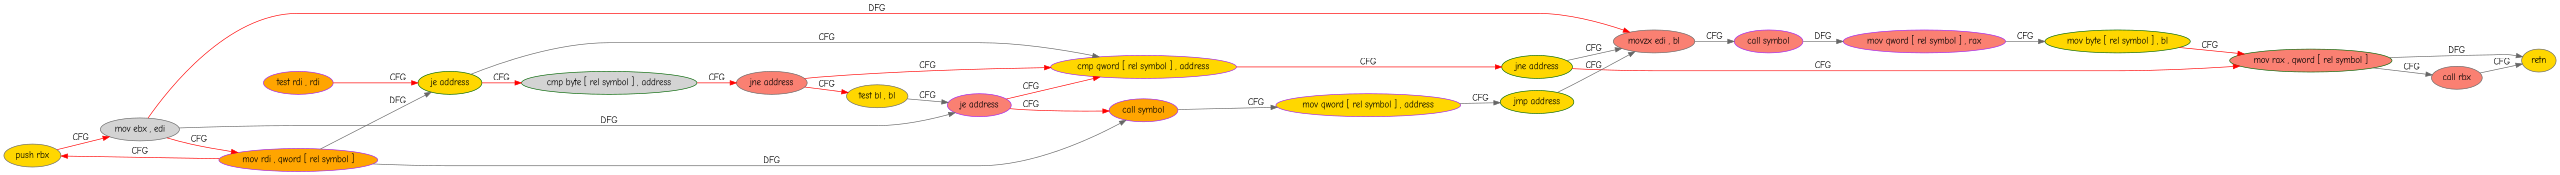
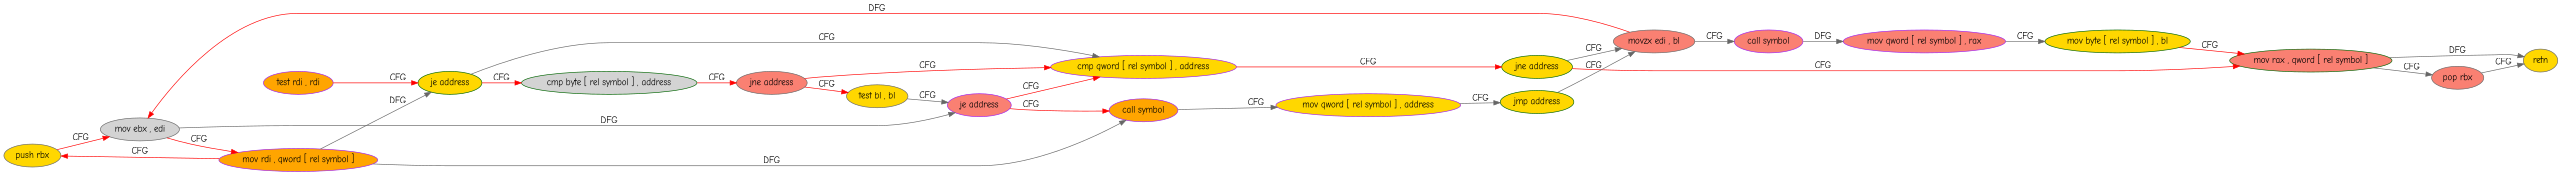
edge "mov ebx , edi" -> "movzx edi , bl": reversed
node "call rbx": label "call rbx" -> "pop rbx"
